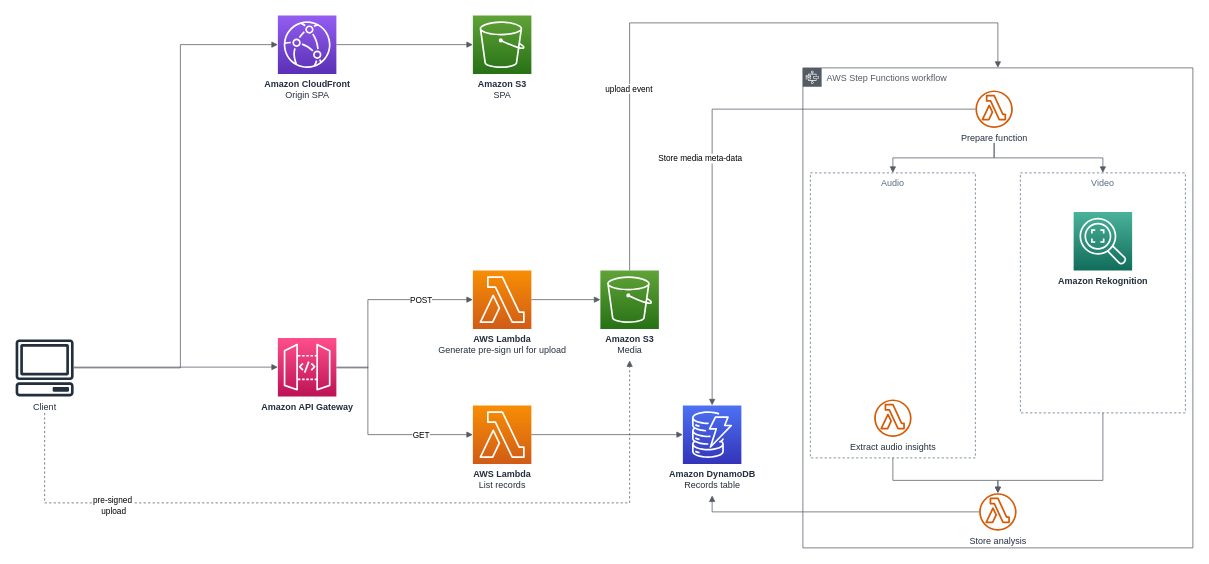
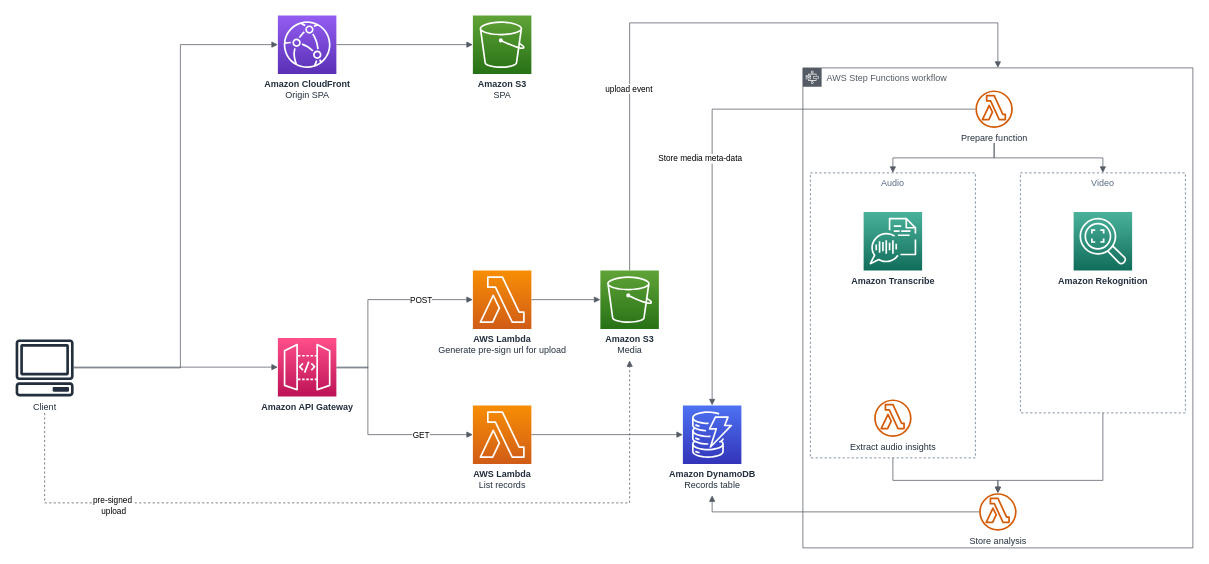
node "Amazon Transcribe": added
